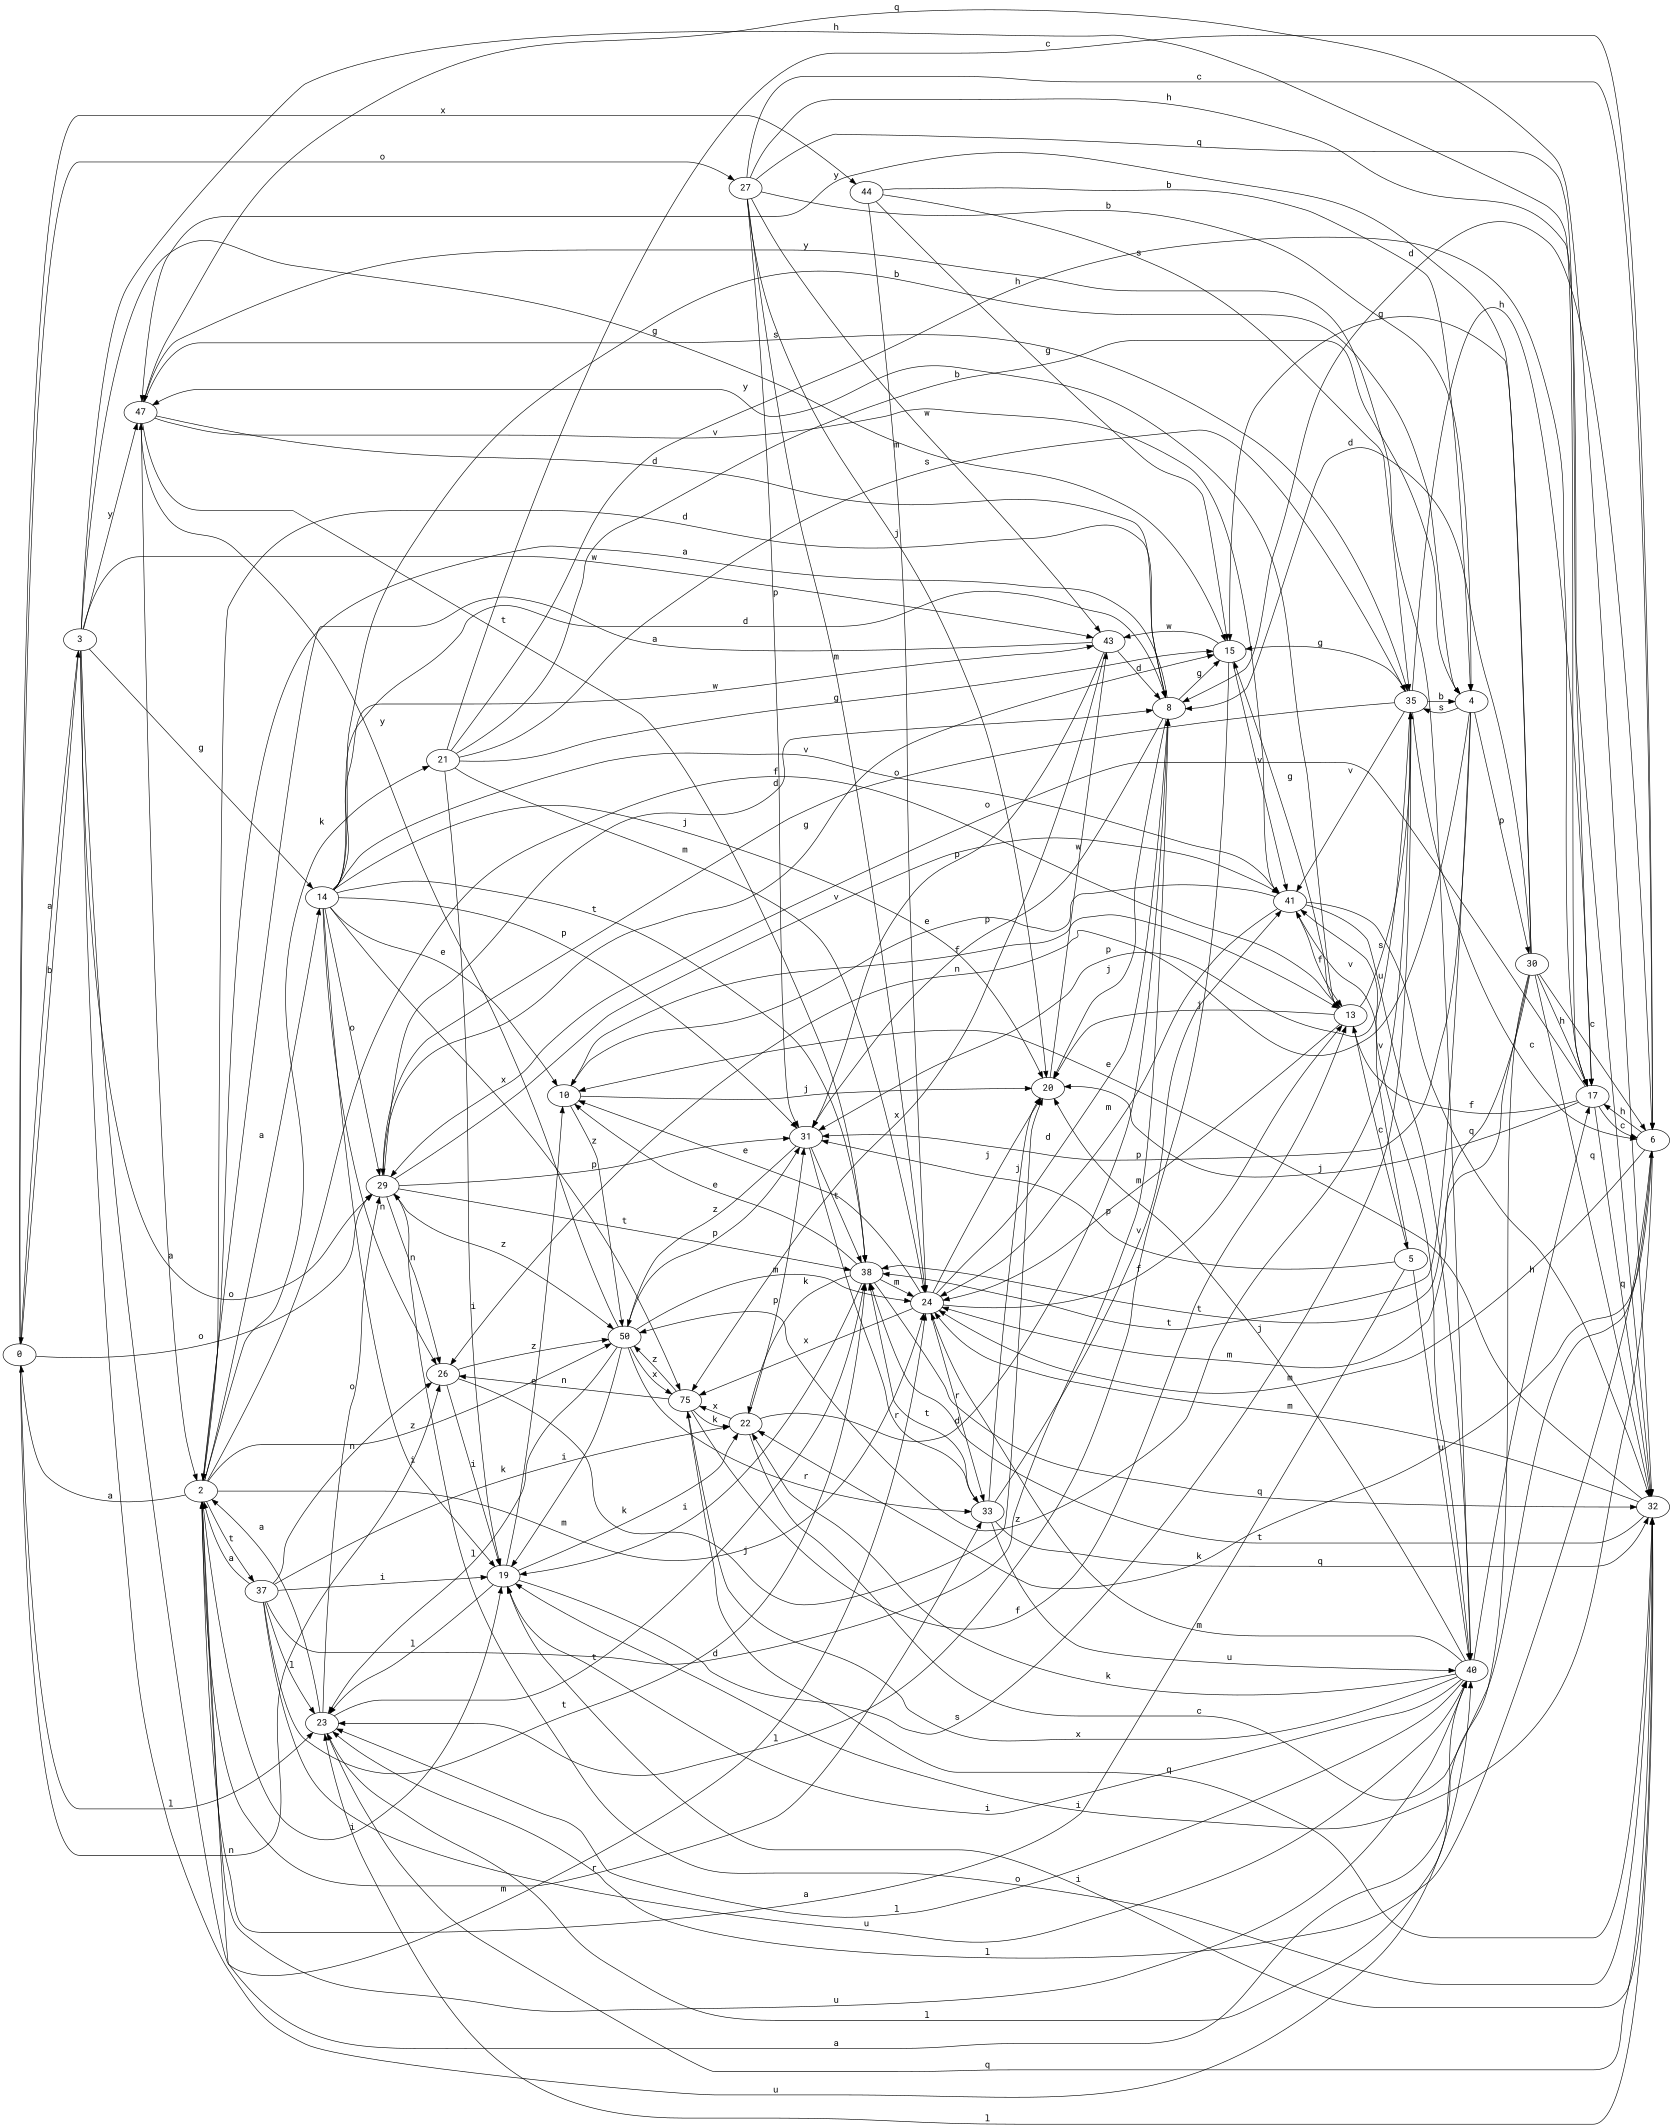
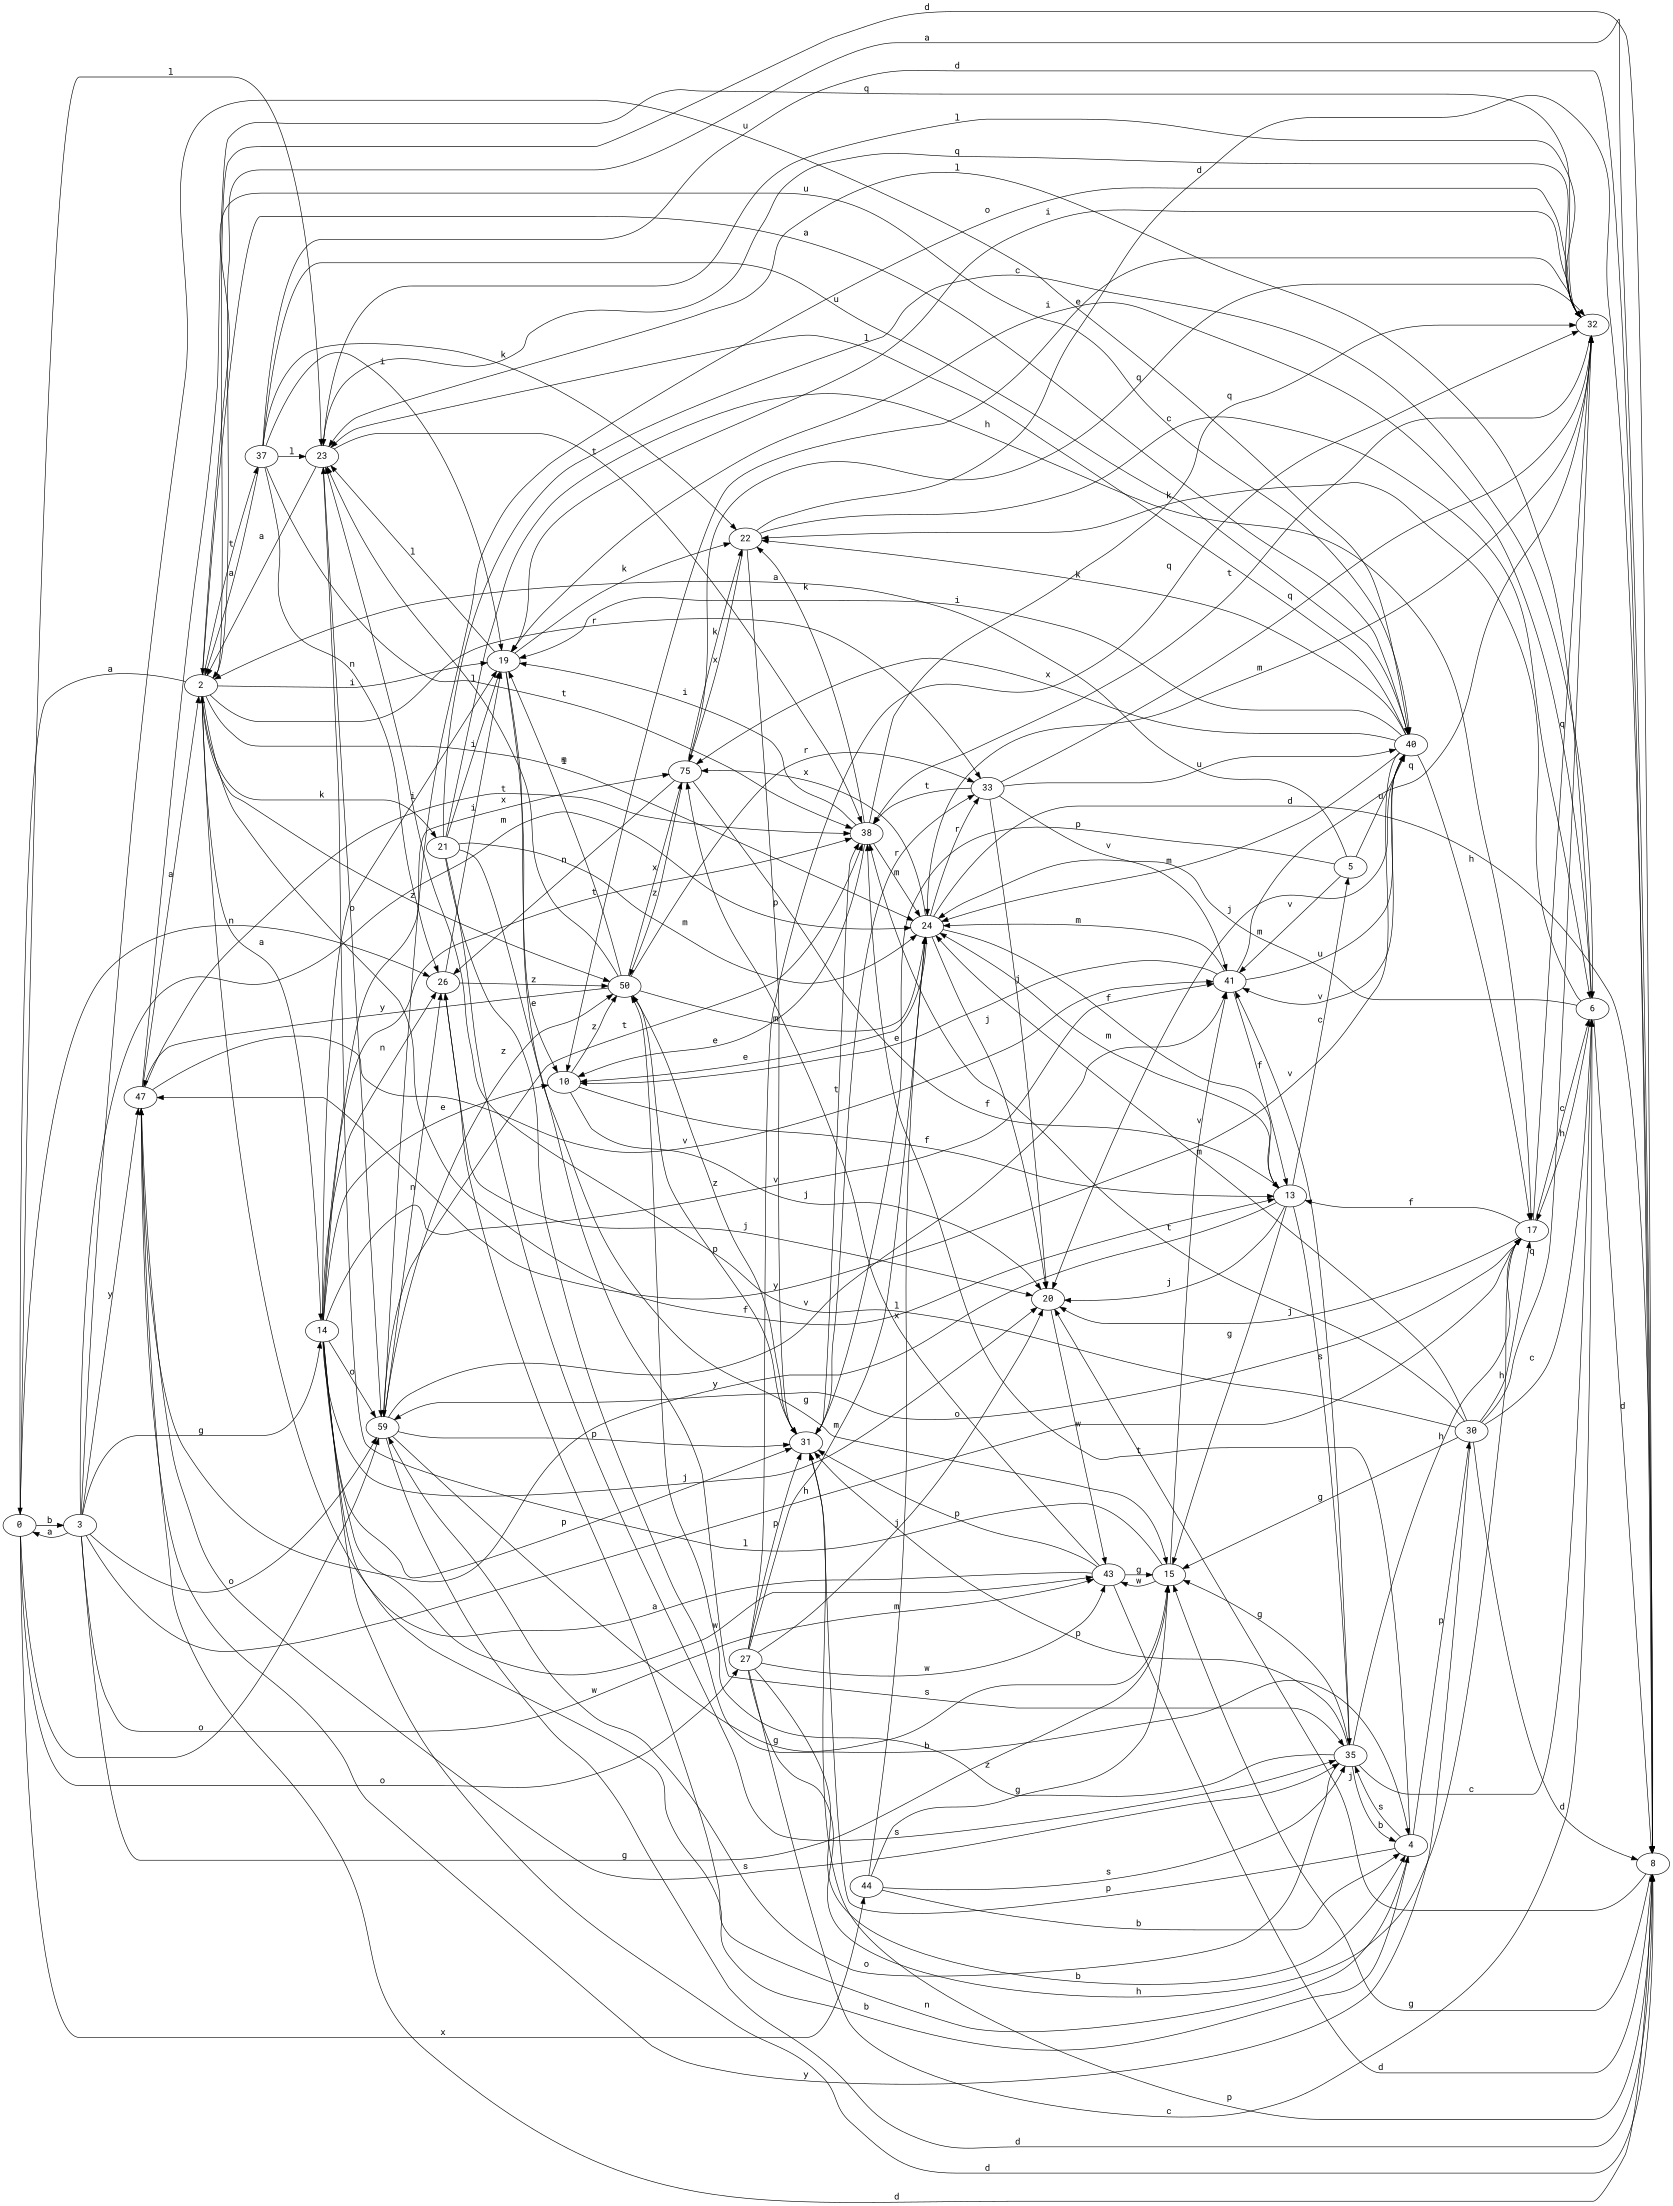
node "29": label "29" -> "59"
edge "43" -> "15": added, label "g"
